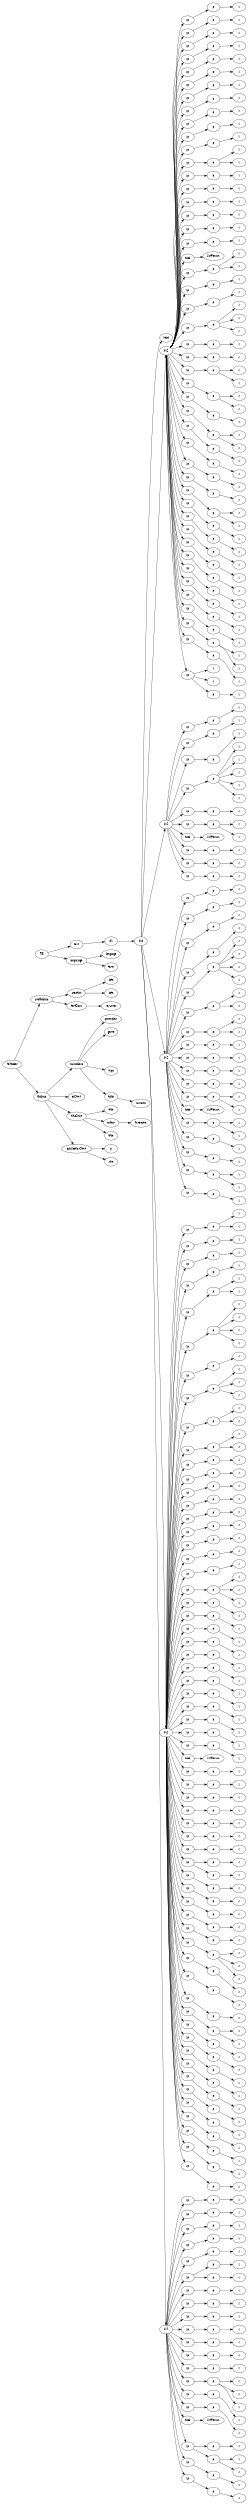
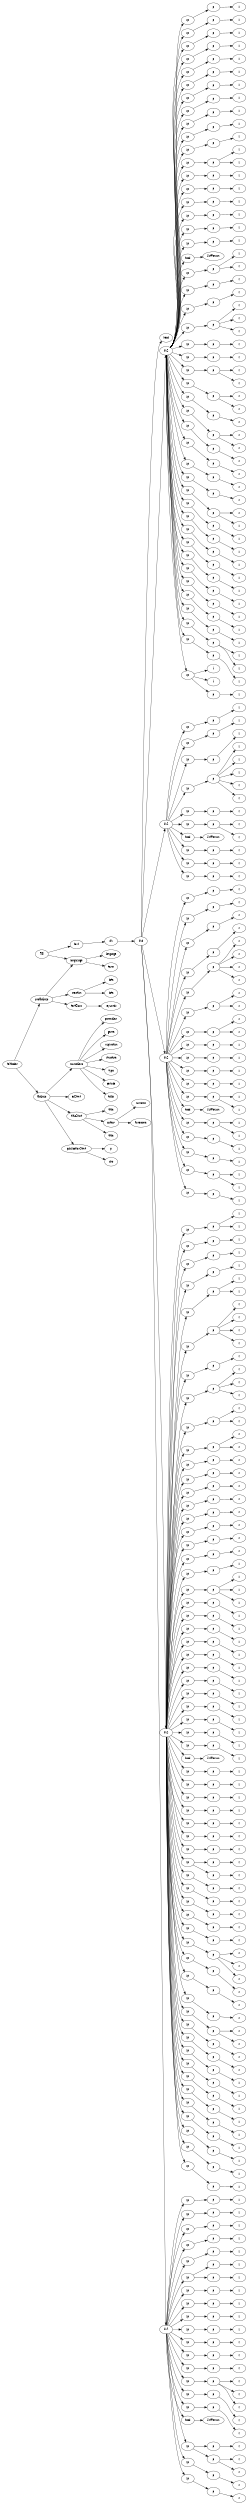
edge "profileDesc" -> "langUsage": added
node "inspiration": added
node "structure": added
node "periode": added
edge "taille" -> "surname": now "author" -> "surname"
